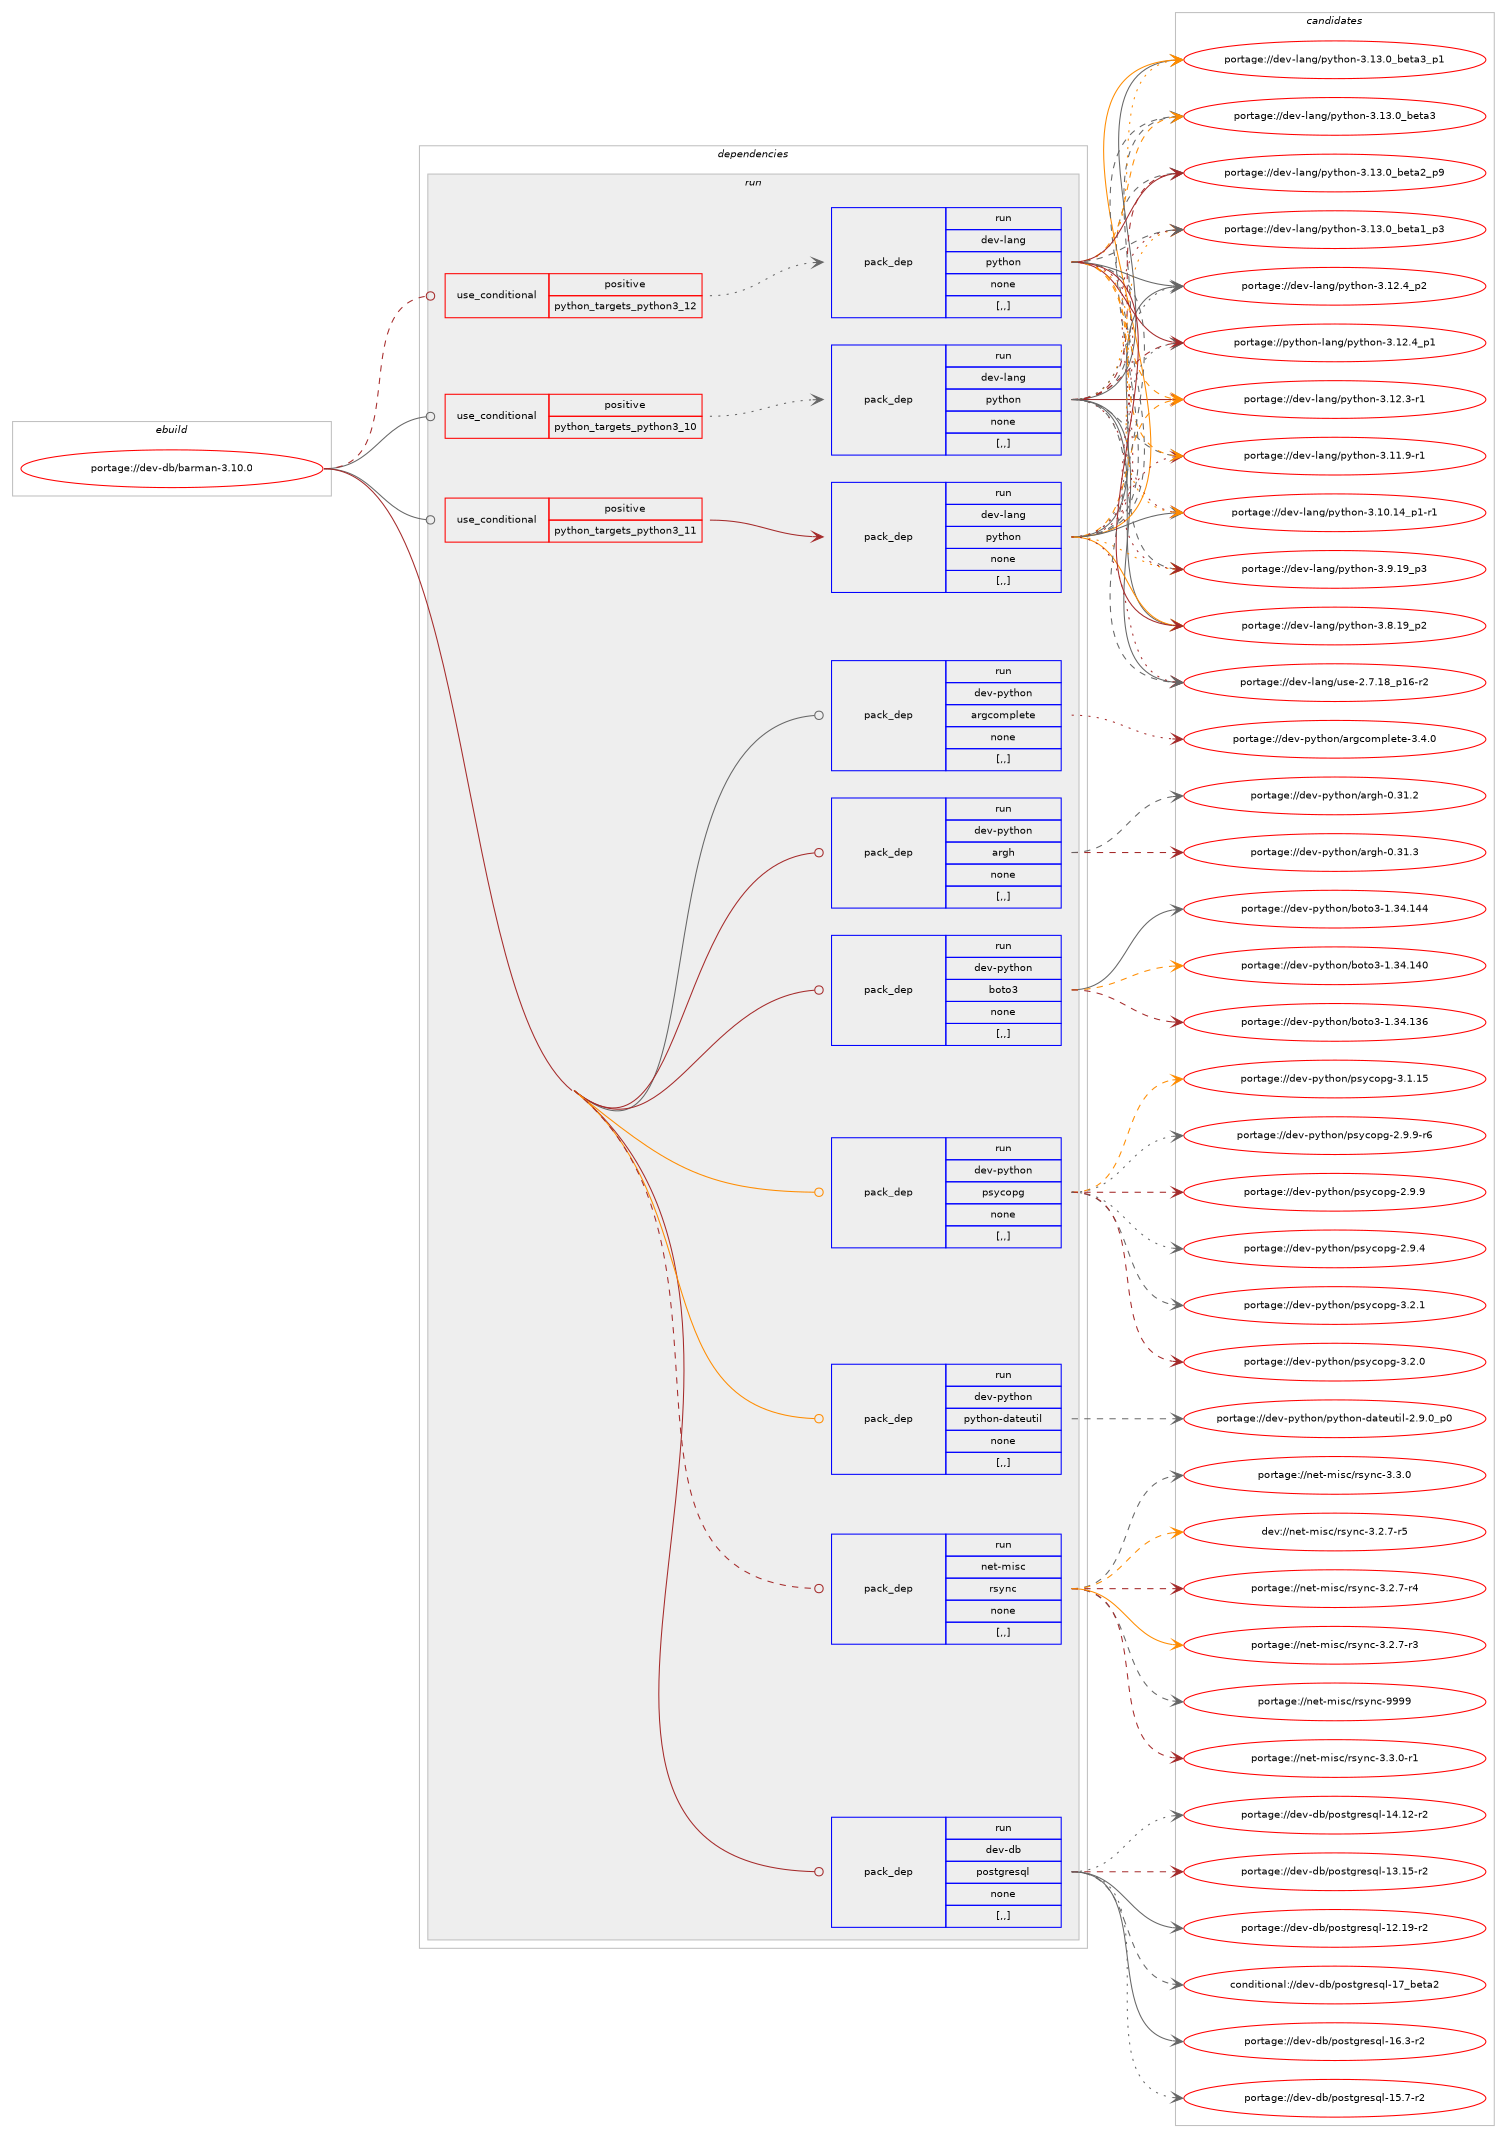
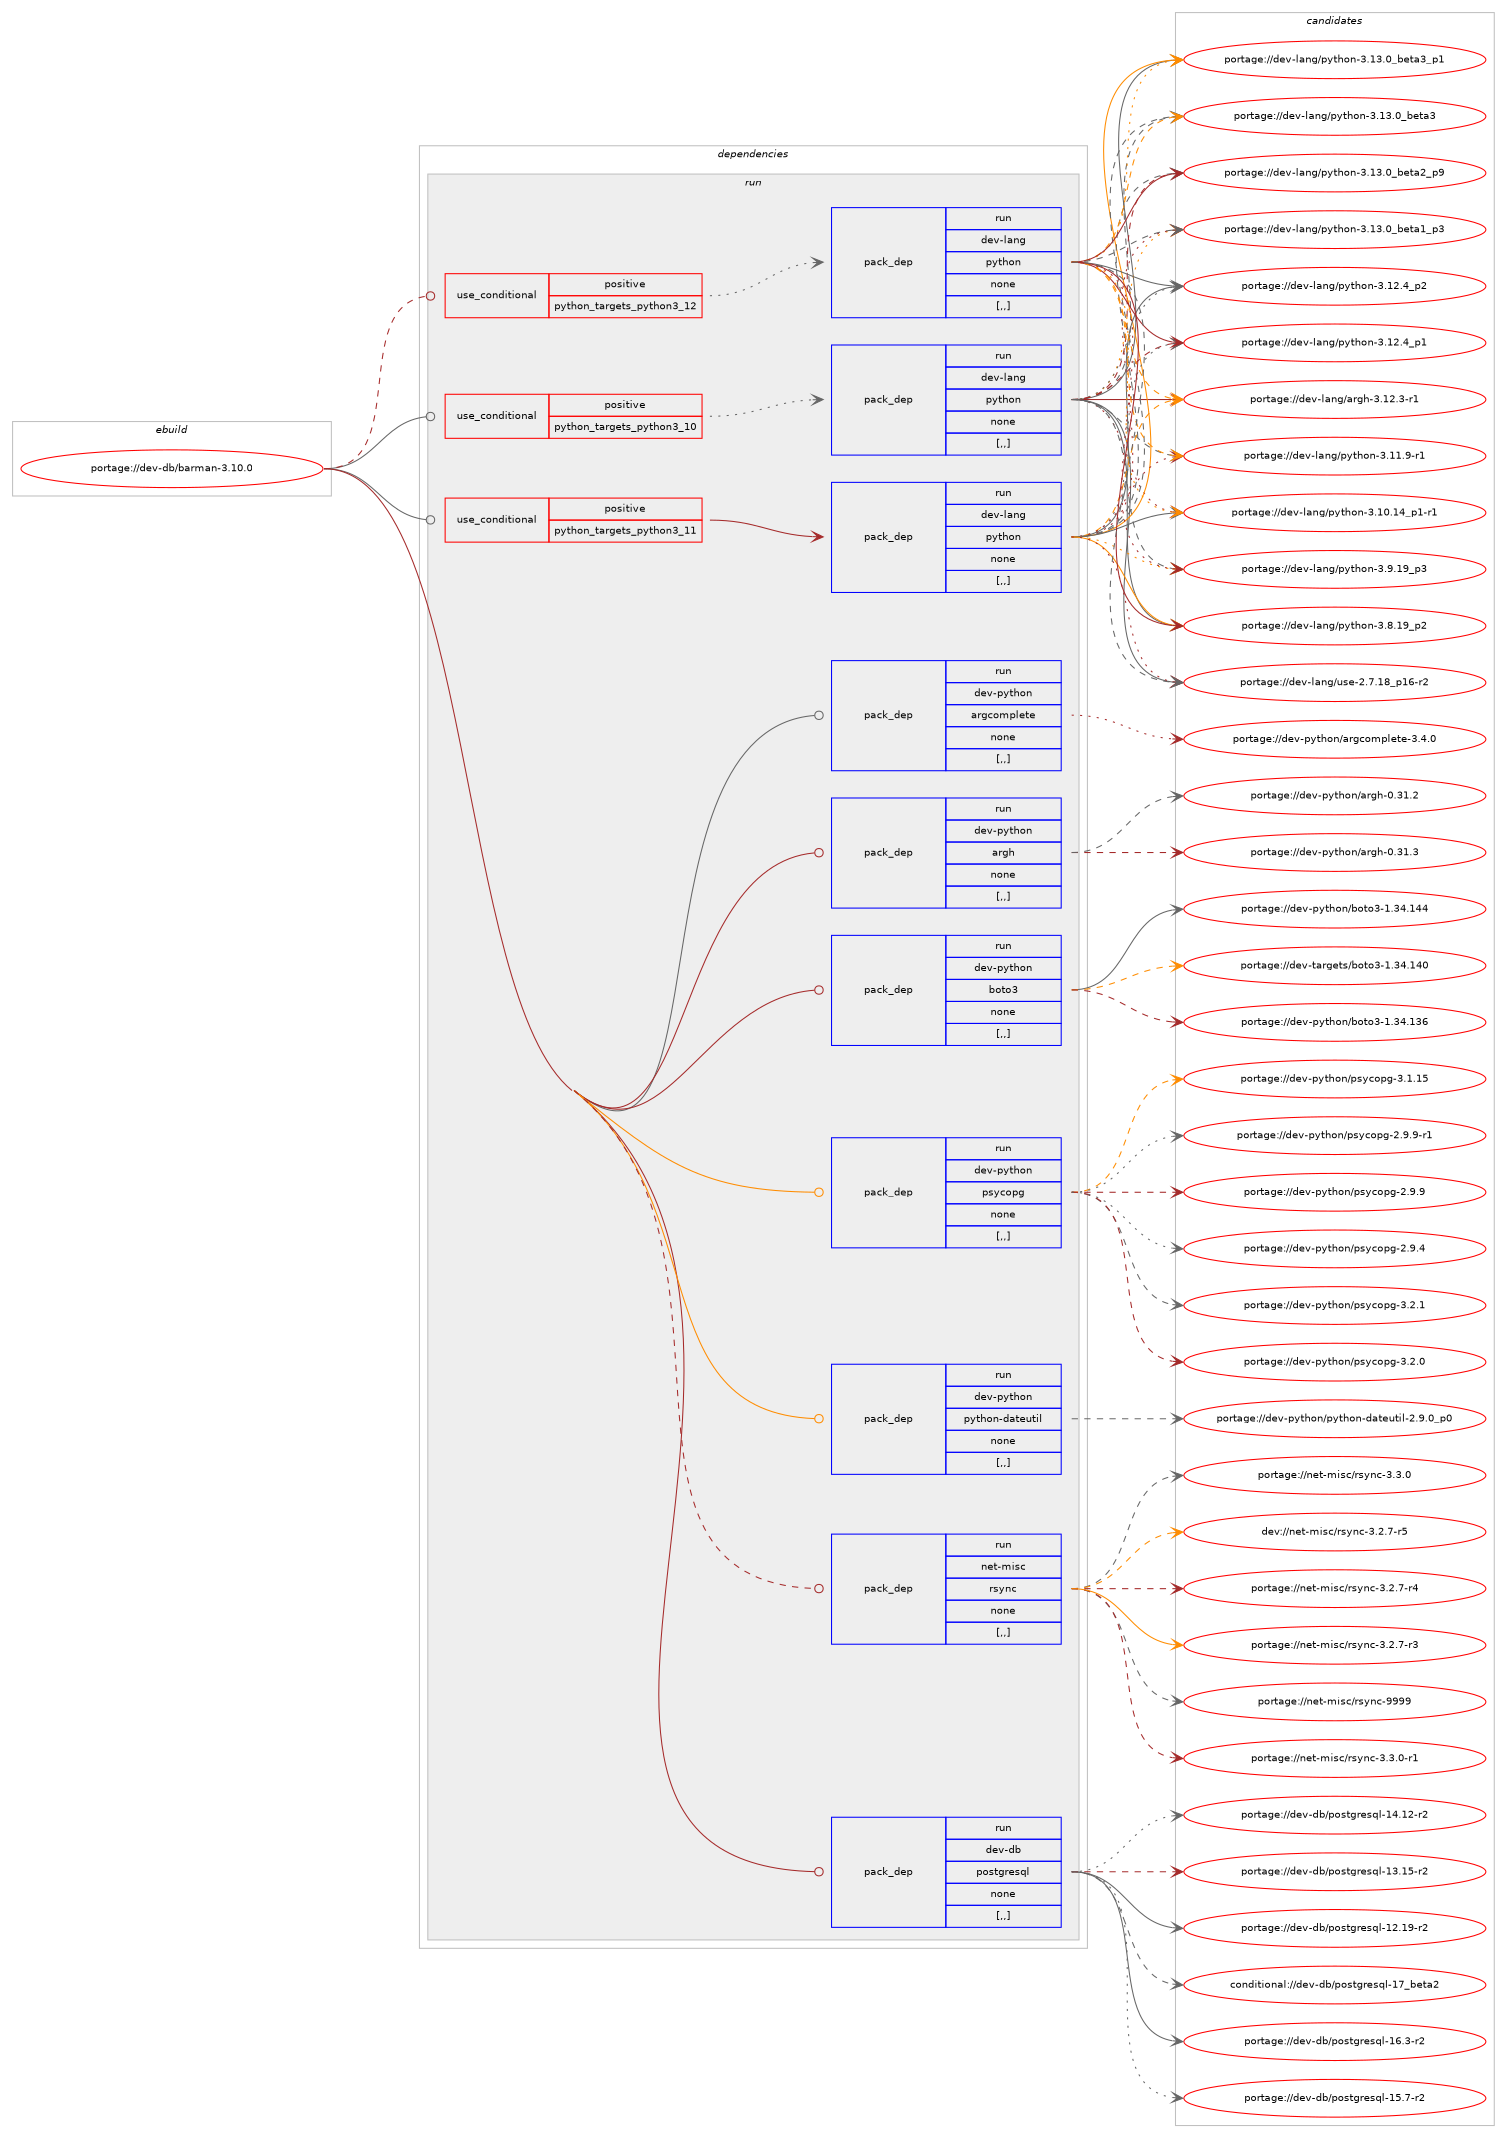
node "portage://python-lang/python-3.12.4_p1": label "portage://python-lang/python-3.12.4_p1" -> "portage://dev-lang/python-3.12.4_p1"
node "portage://dev-lang/python-3.12.3-r1": label "portage://dev-lang/python-3.12.3-r1" -> "portage://dev-lang/argh-3.12.3-r1"
node "portage://dev-python/boto3-1.34.140": label "portage://dev-python/boto3-1.34.140" -> "portage://dev-targets/boto3-1.34.140"
node "portage://dev-python/psycopg-2.9.9-r6": label "portage://dev-python/psycopg-2.9.9-r6" -> "portage://dev-python/psycopg-2.9.9-r1"
